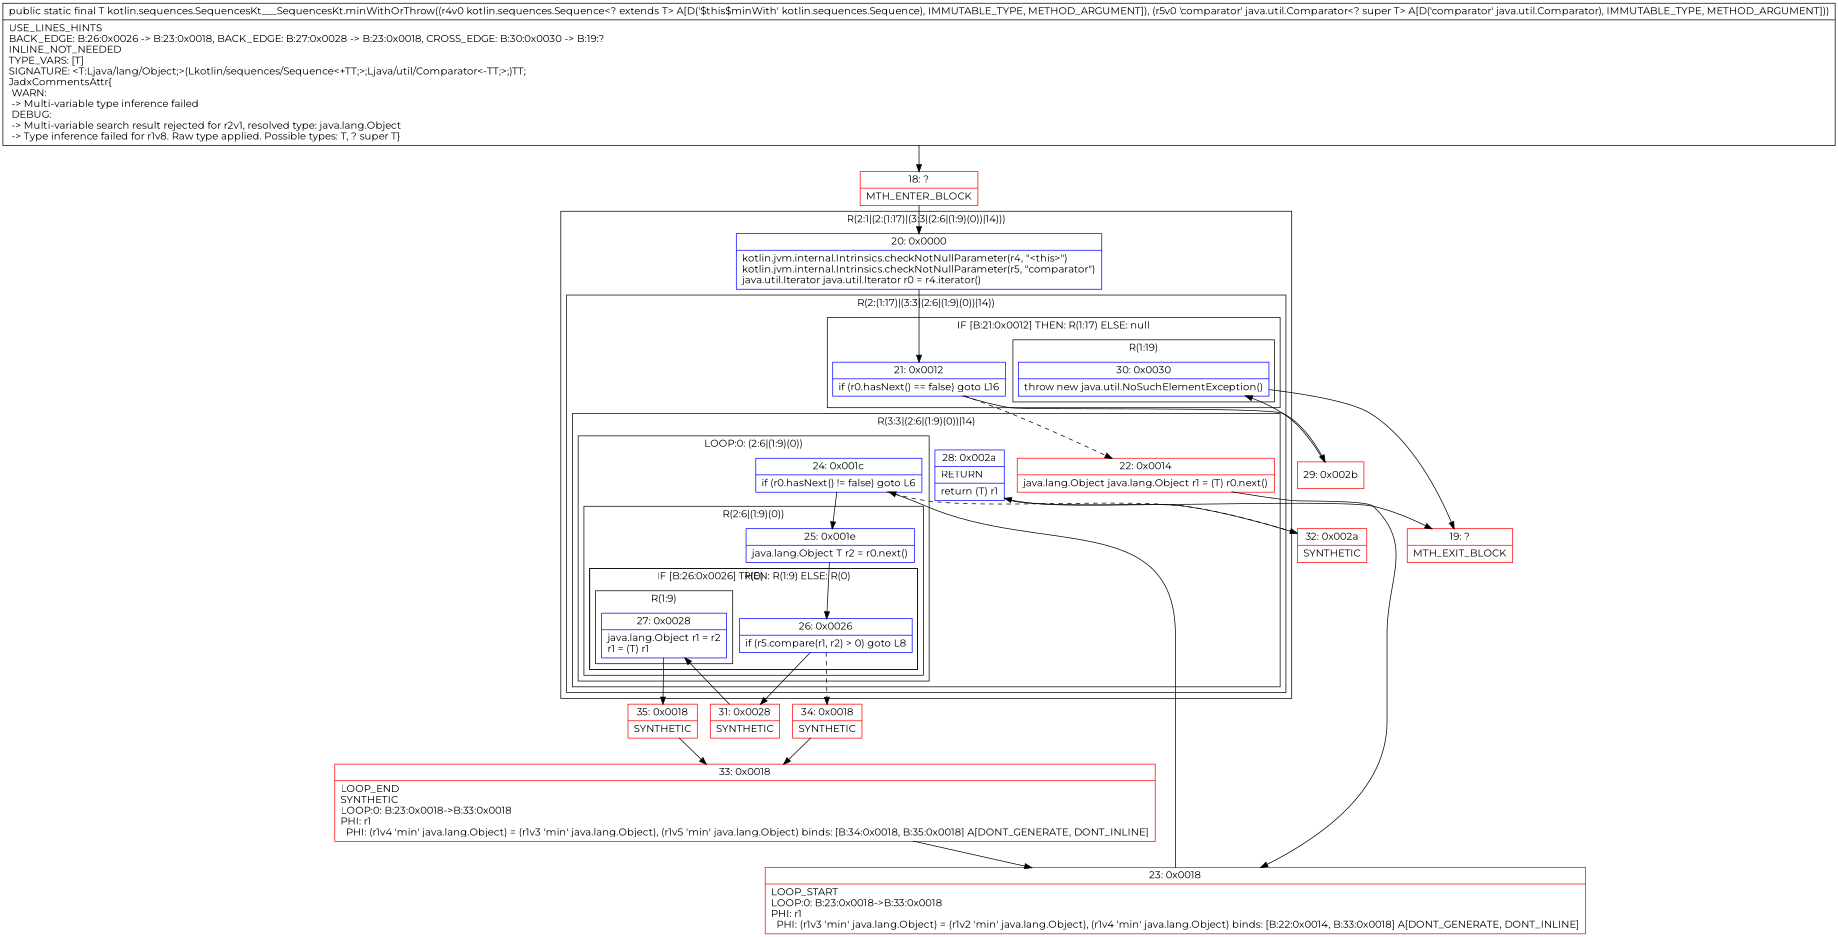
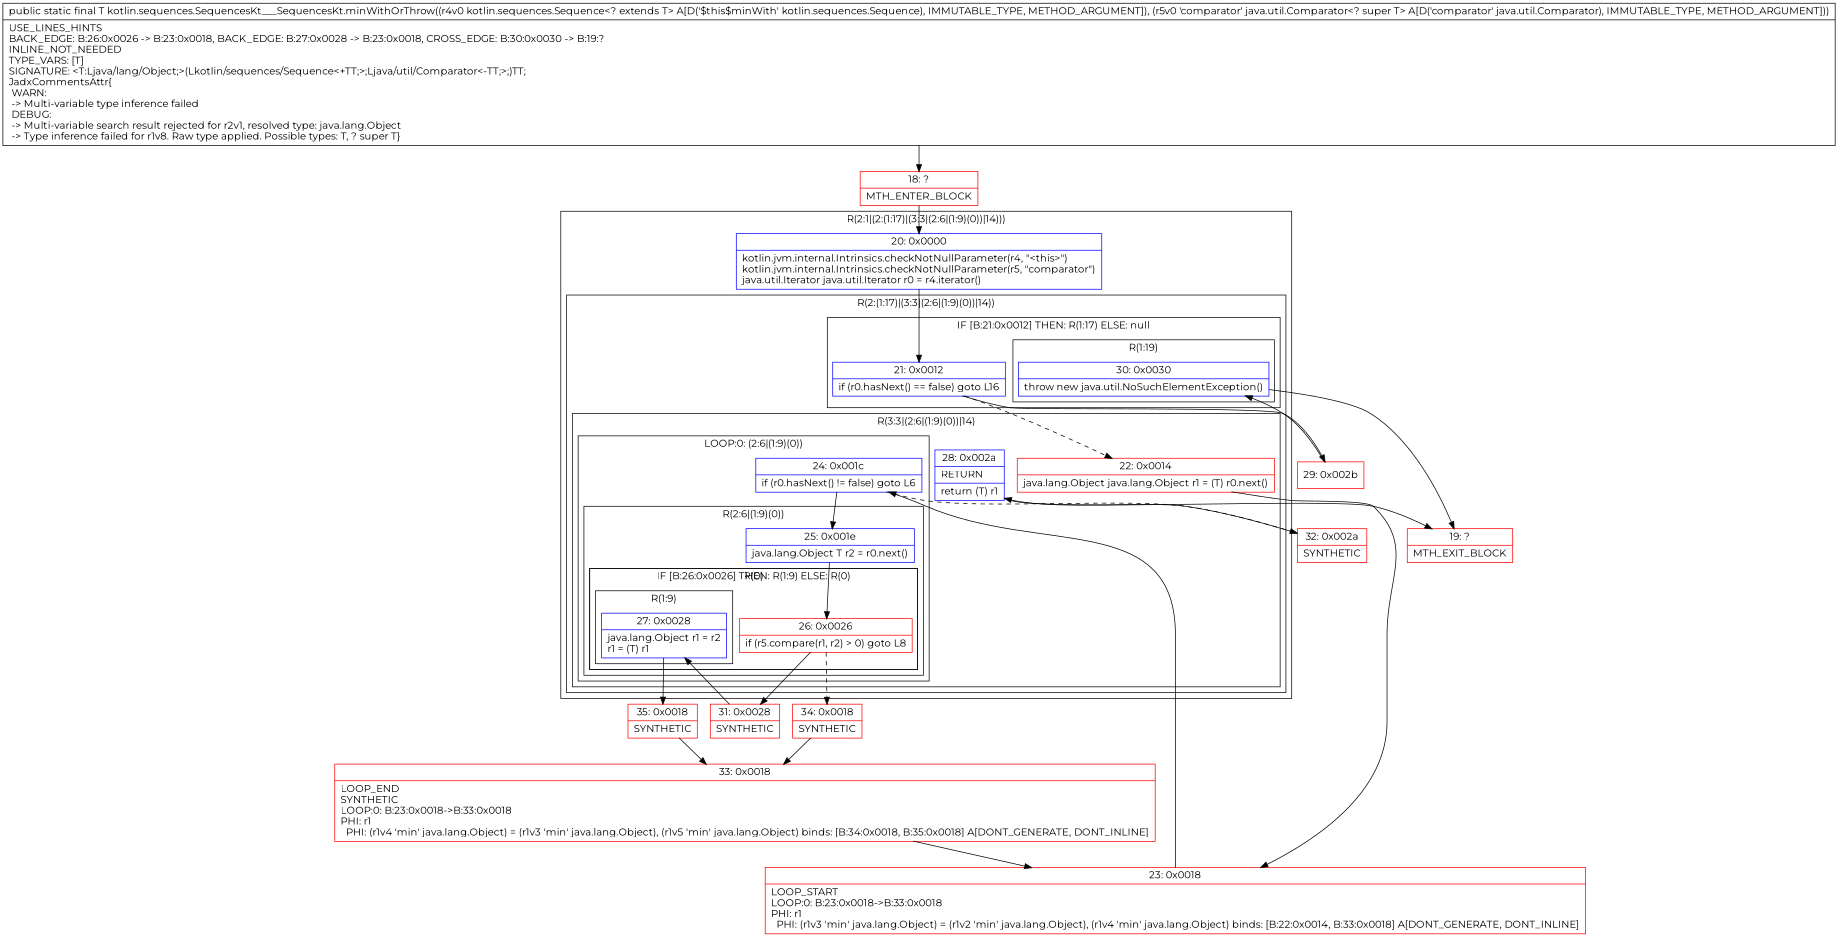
node "26: 0x0026": color blue -> red
